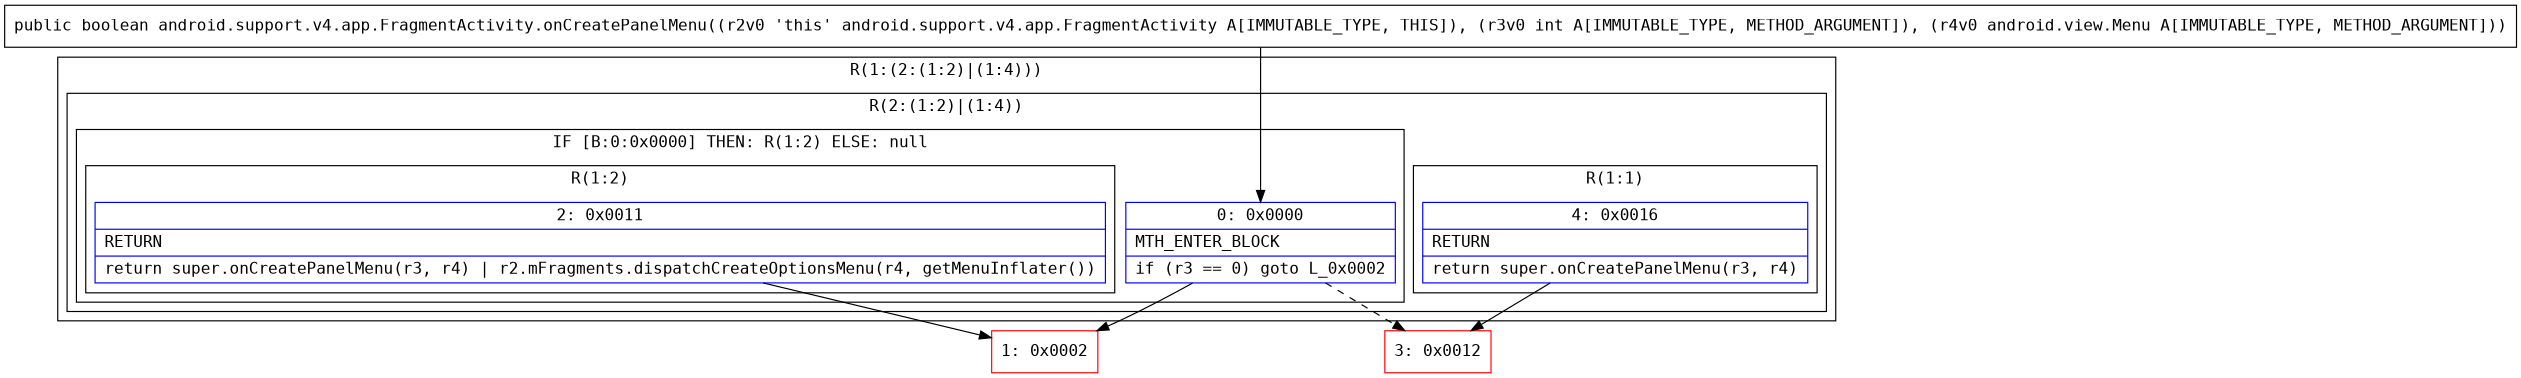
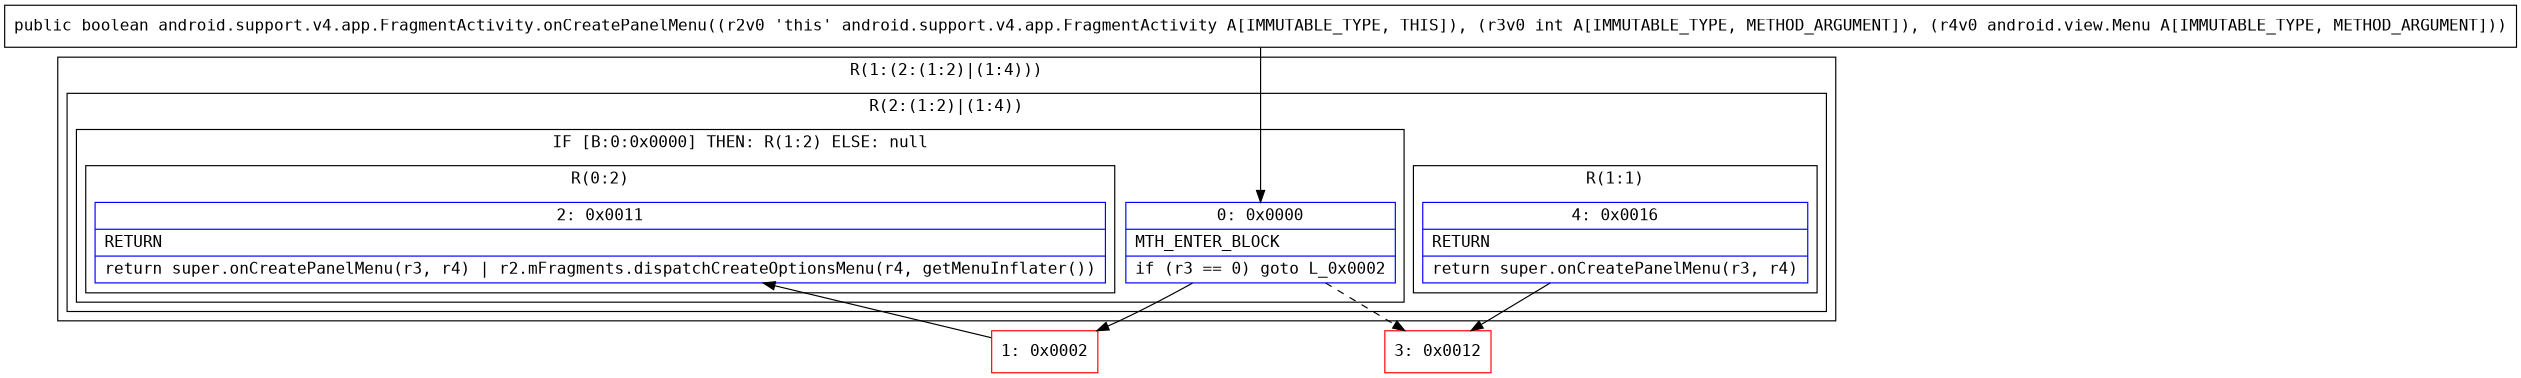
cluster "R(1:2)": label "R(1:2)" -> "R(0:2)"
edge "2: 0x0011" -> "1: 0x0002": reversed
